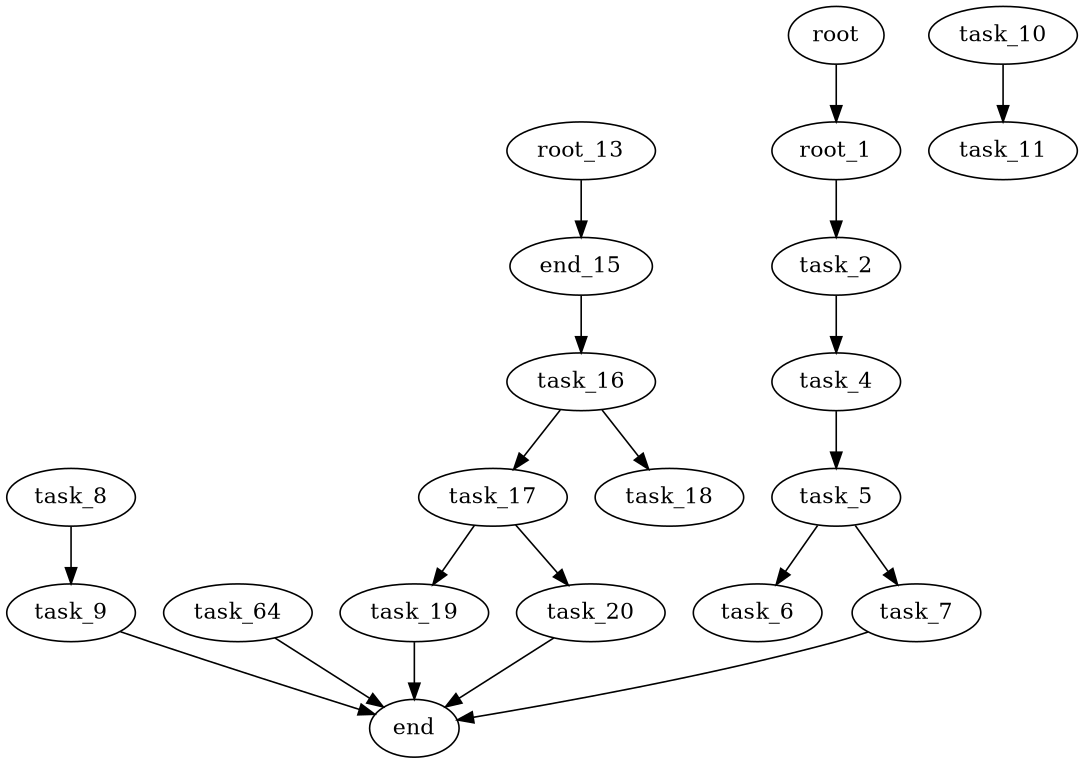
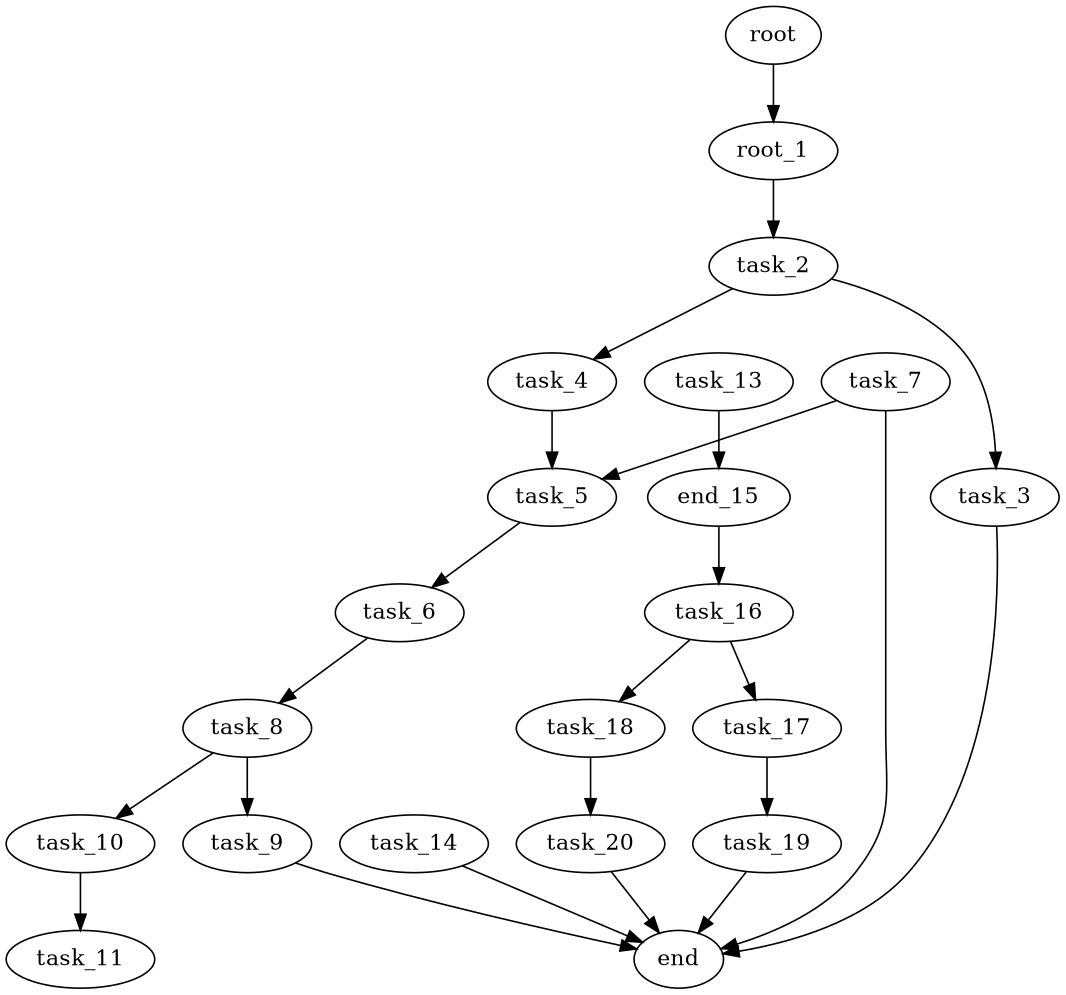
node "root_13": label "root_13" -> "task_13"
node "task_3": added
edge "task_5" -> "task_7": reversed
edge "task_17" -> "task_20": now "task_18" -> "task_20"
node "task_64": label "task_64" -> "task_14"
edge "task_6" -> "task_8": added
edge "task_8" -> "task_10": added
